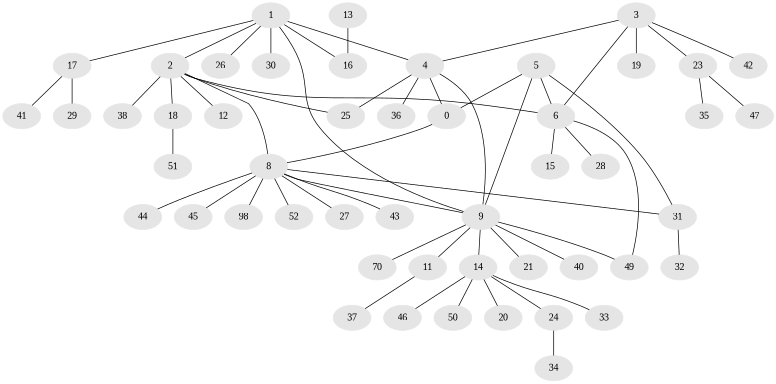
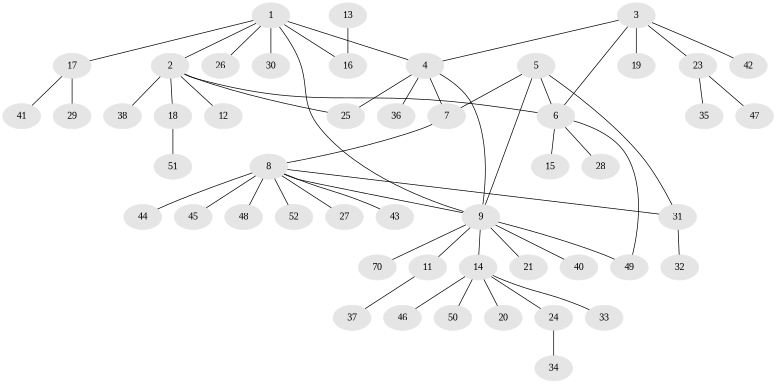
edge "2" -- "8": removed
node "0": label "0" -> "7"
node "98": label "98" -> "48"
